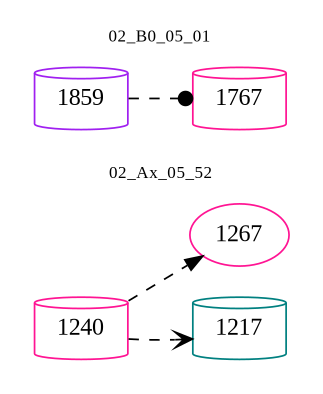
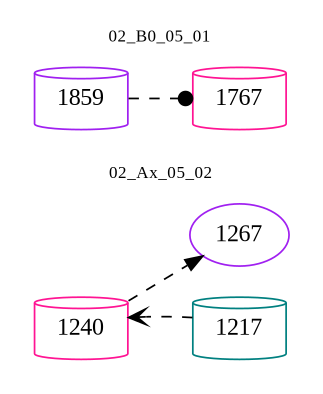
cluster "02_Ax_05_52": label "02_Ax_05_52" -> "02_Ax_05_02"
node "1267": color deeppink -> purple
edge "1240" -> "1217": reversed
